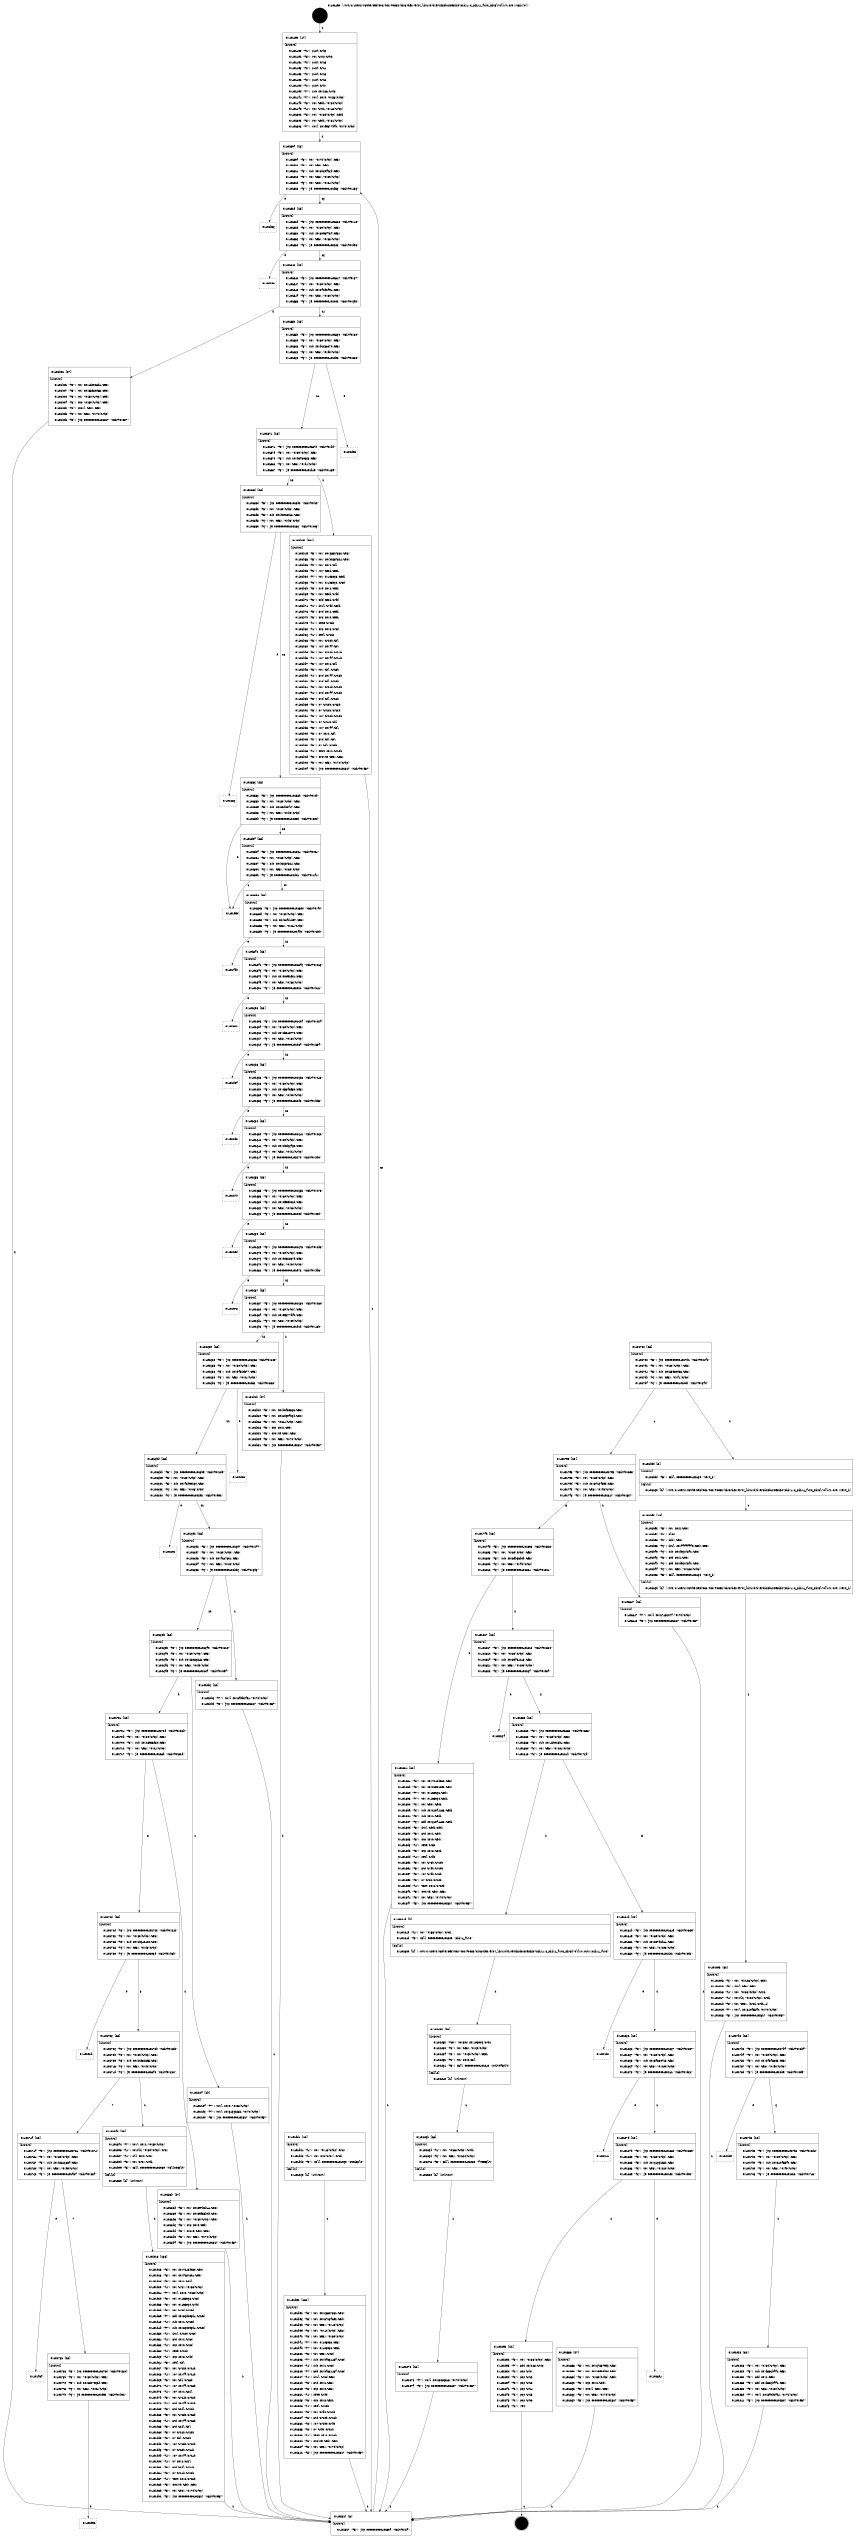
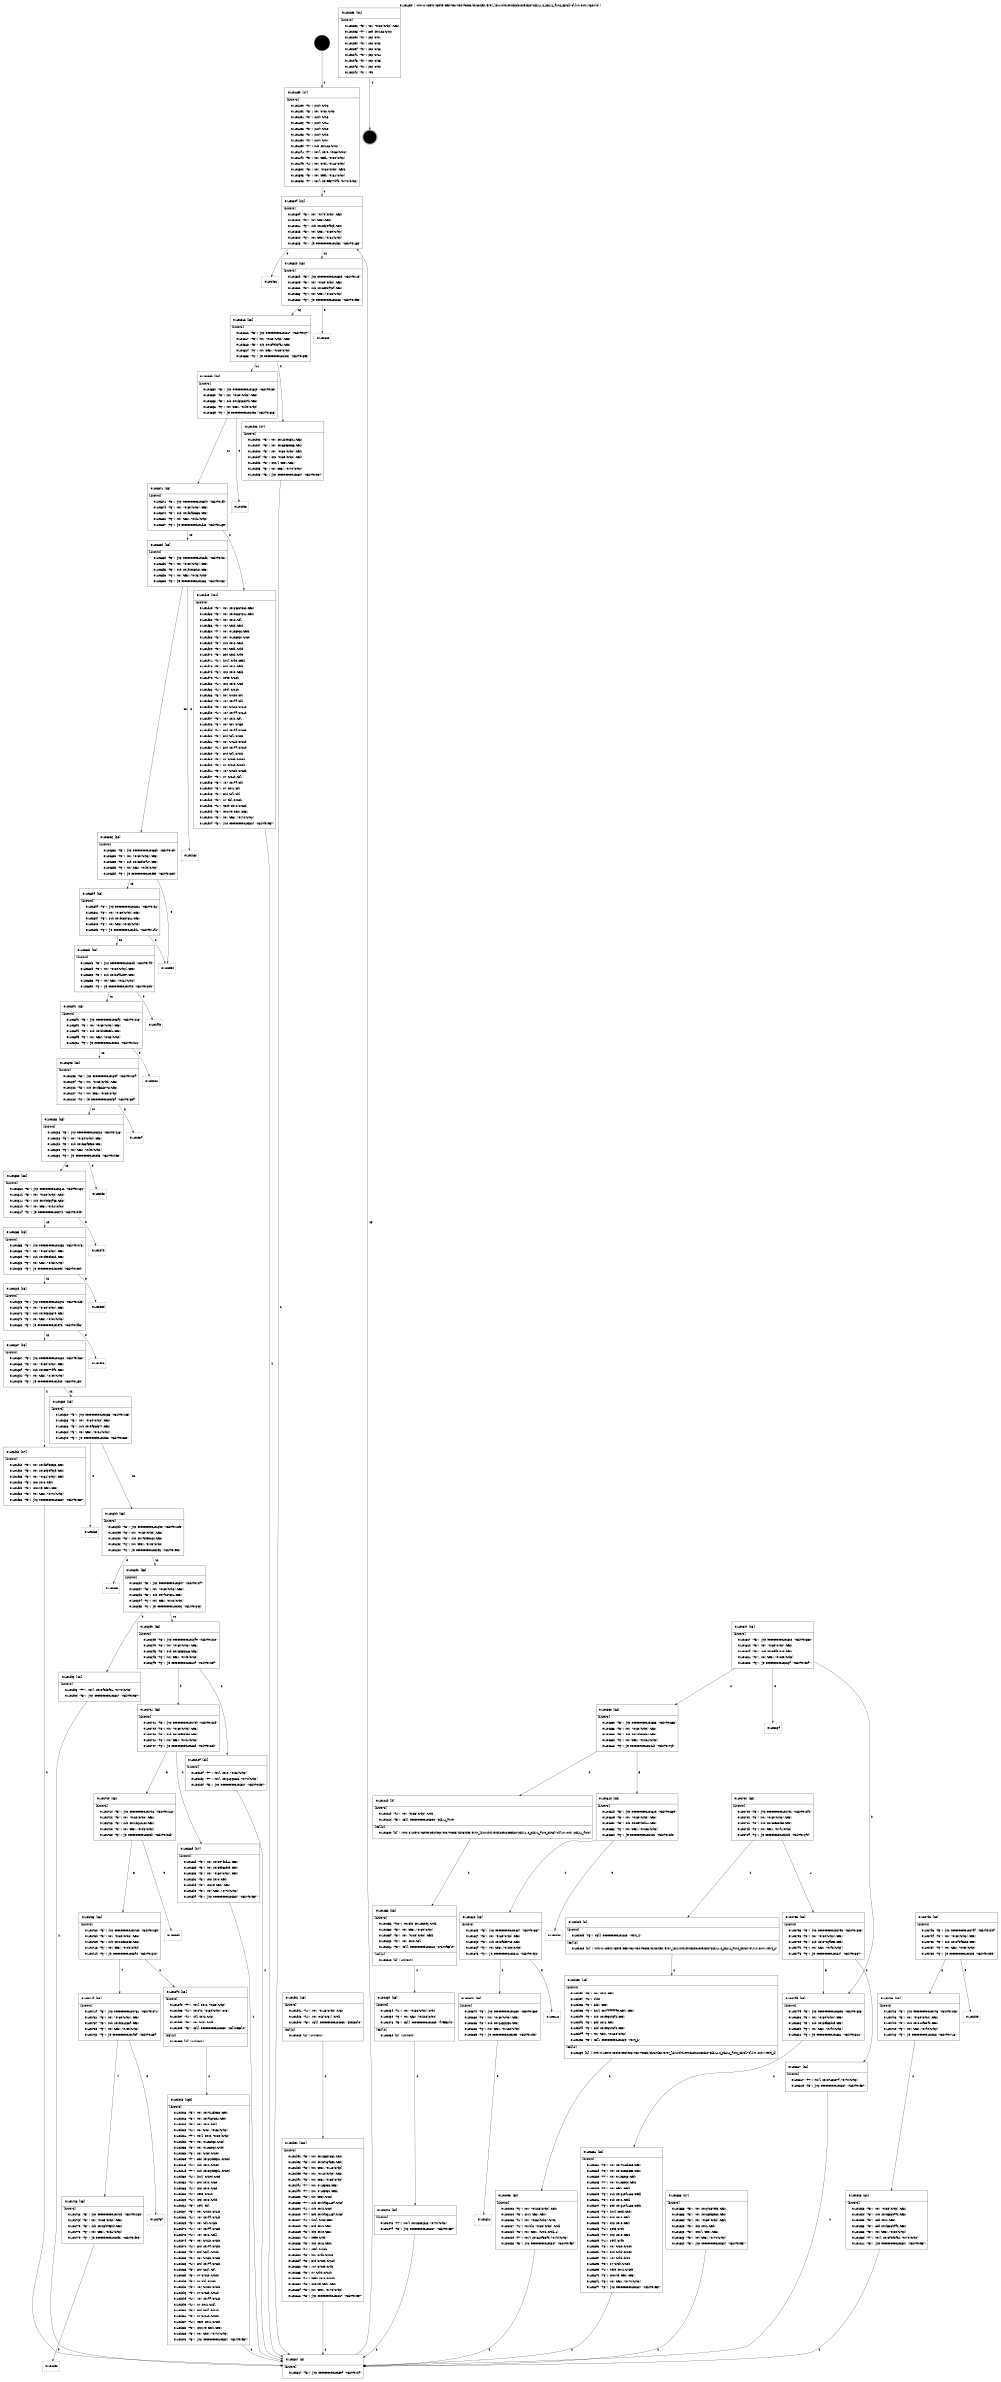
edge "0x4017fe [25]" -> "0x401817 [25]": reversed
edge "0x40187b [25]" -> "0x4021e2 [21]": removed, label "1"
